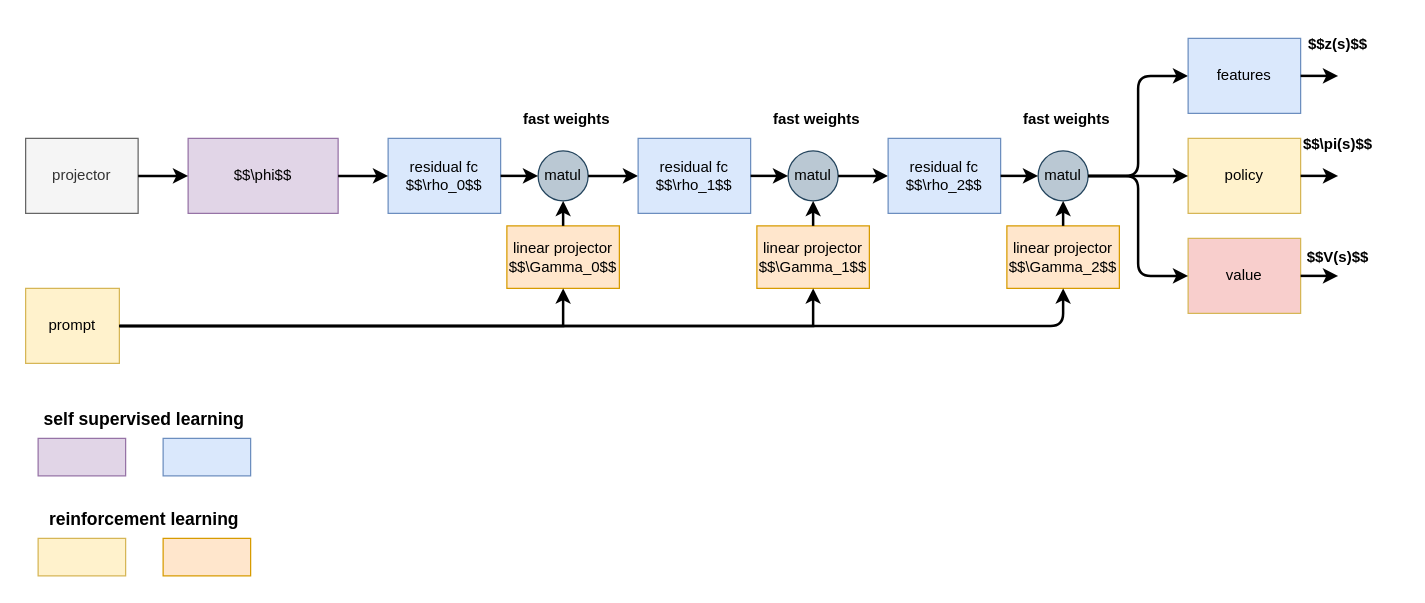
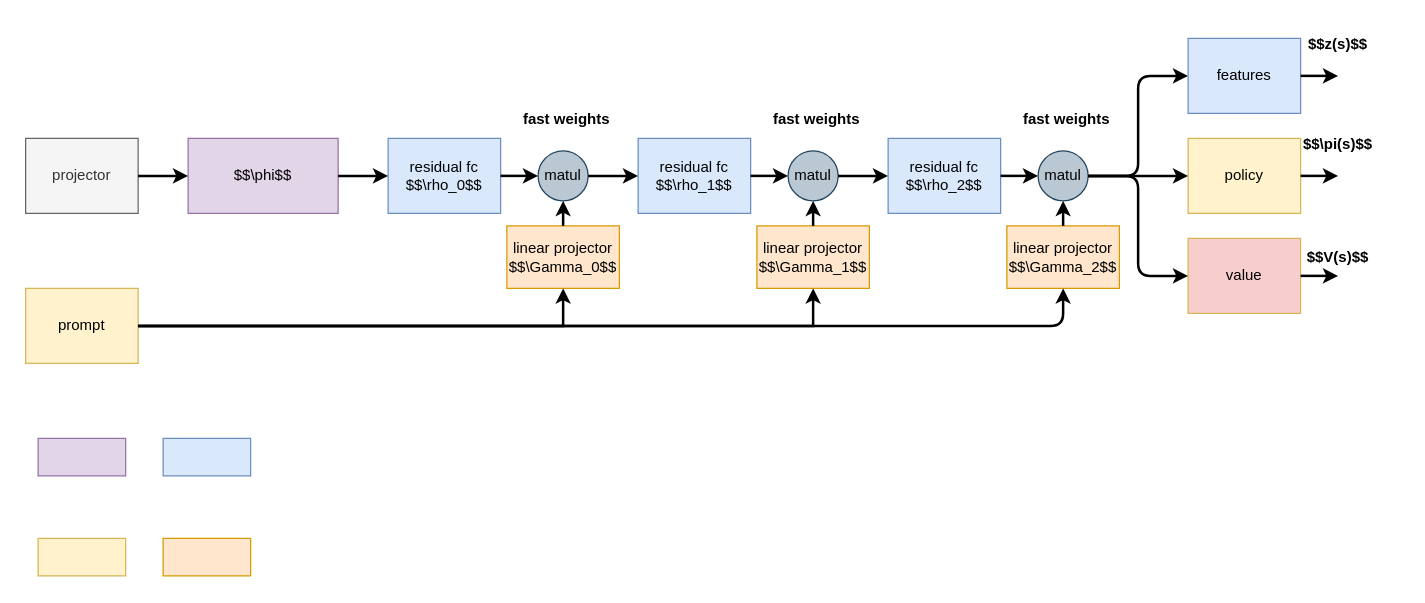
node "prompt": size 94x75 -> 113x75
node "self supervised learning": removed
node "reinforcement learning": removed
